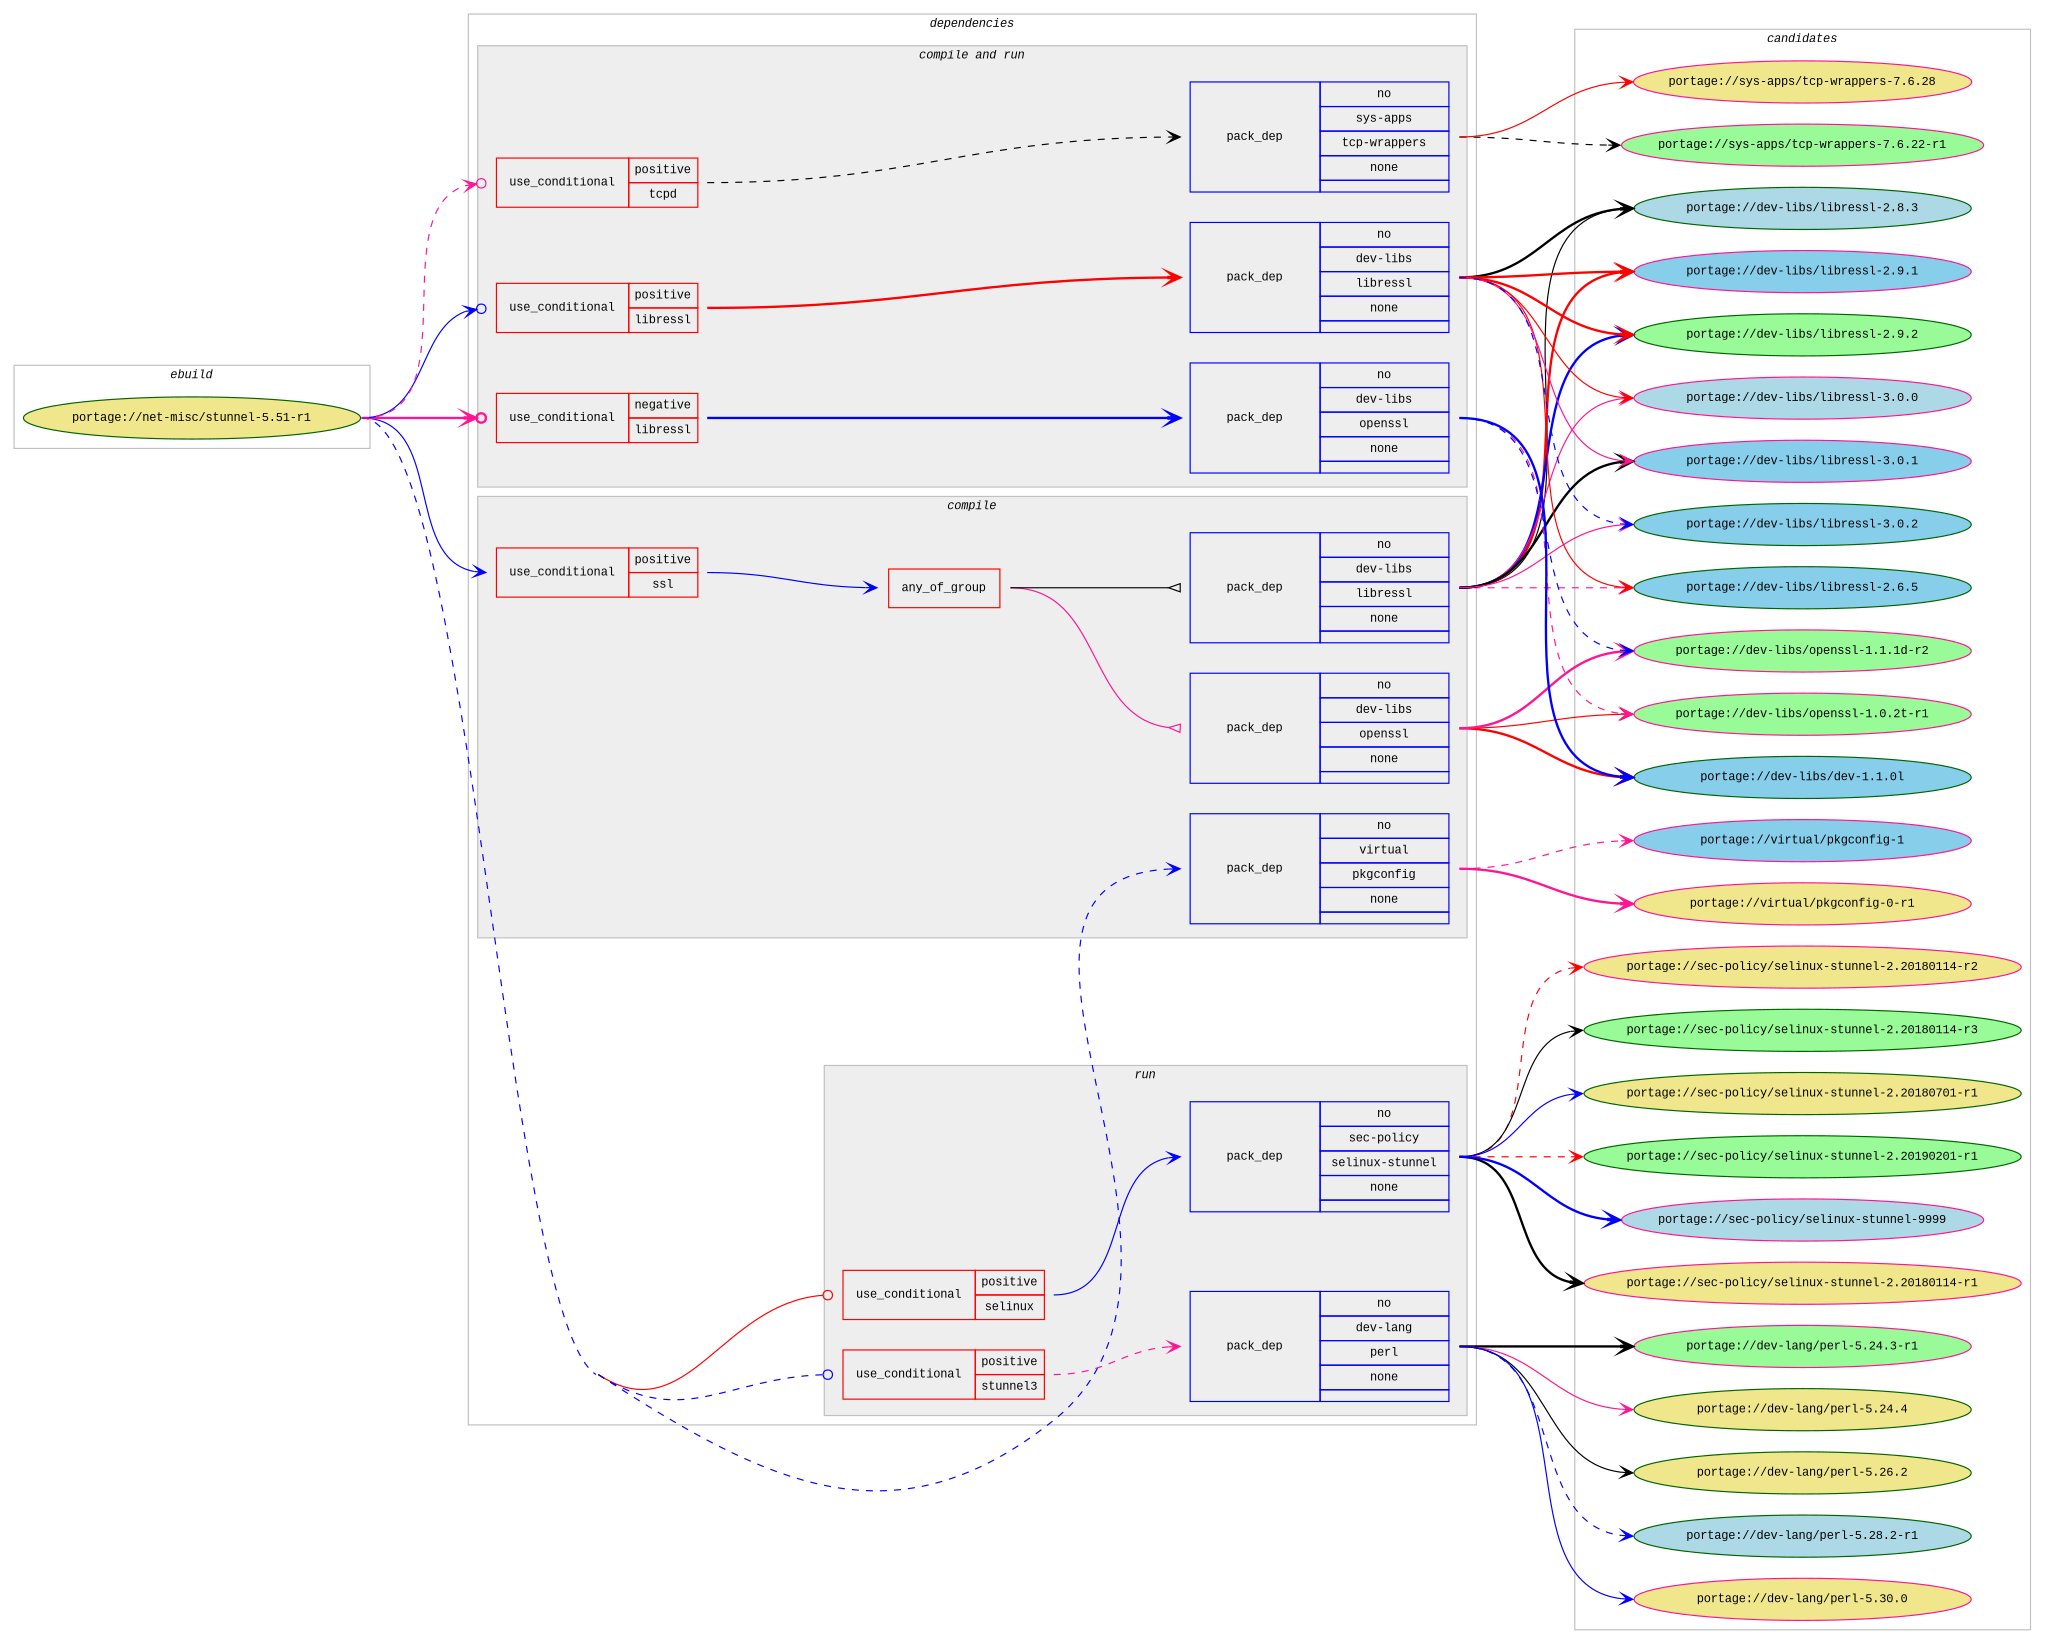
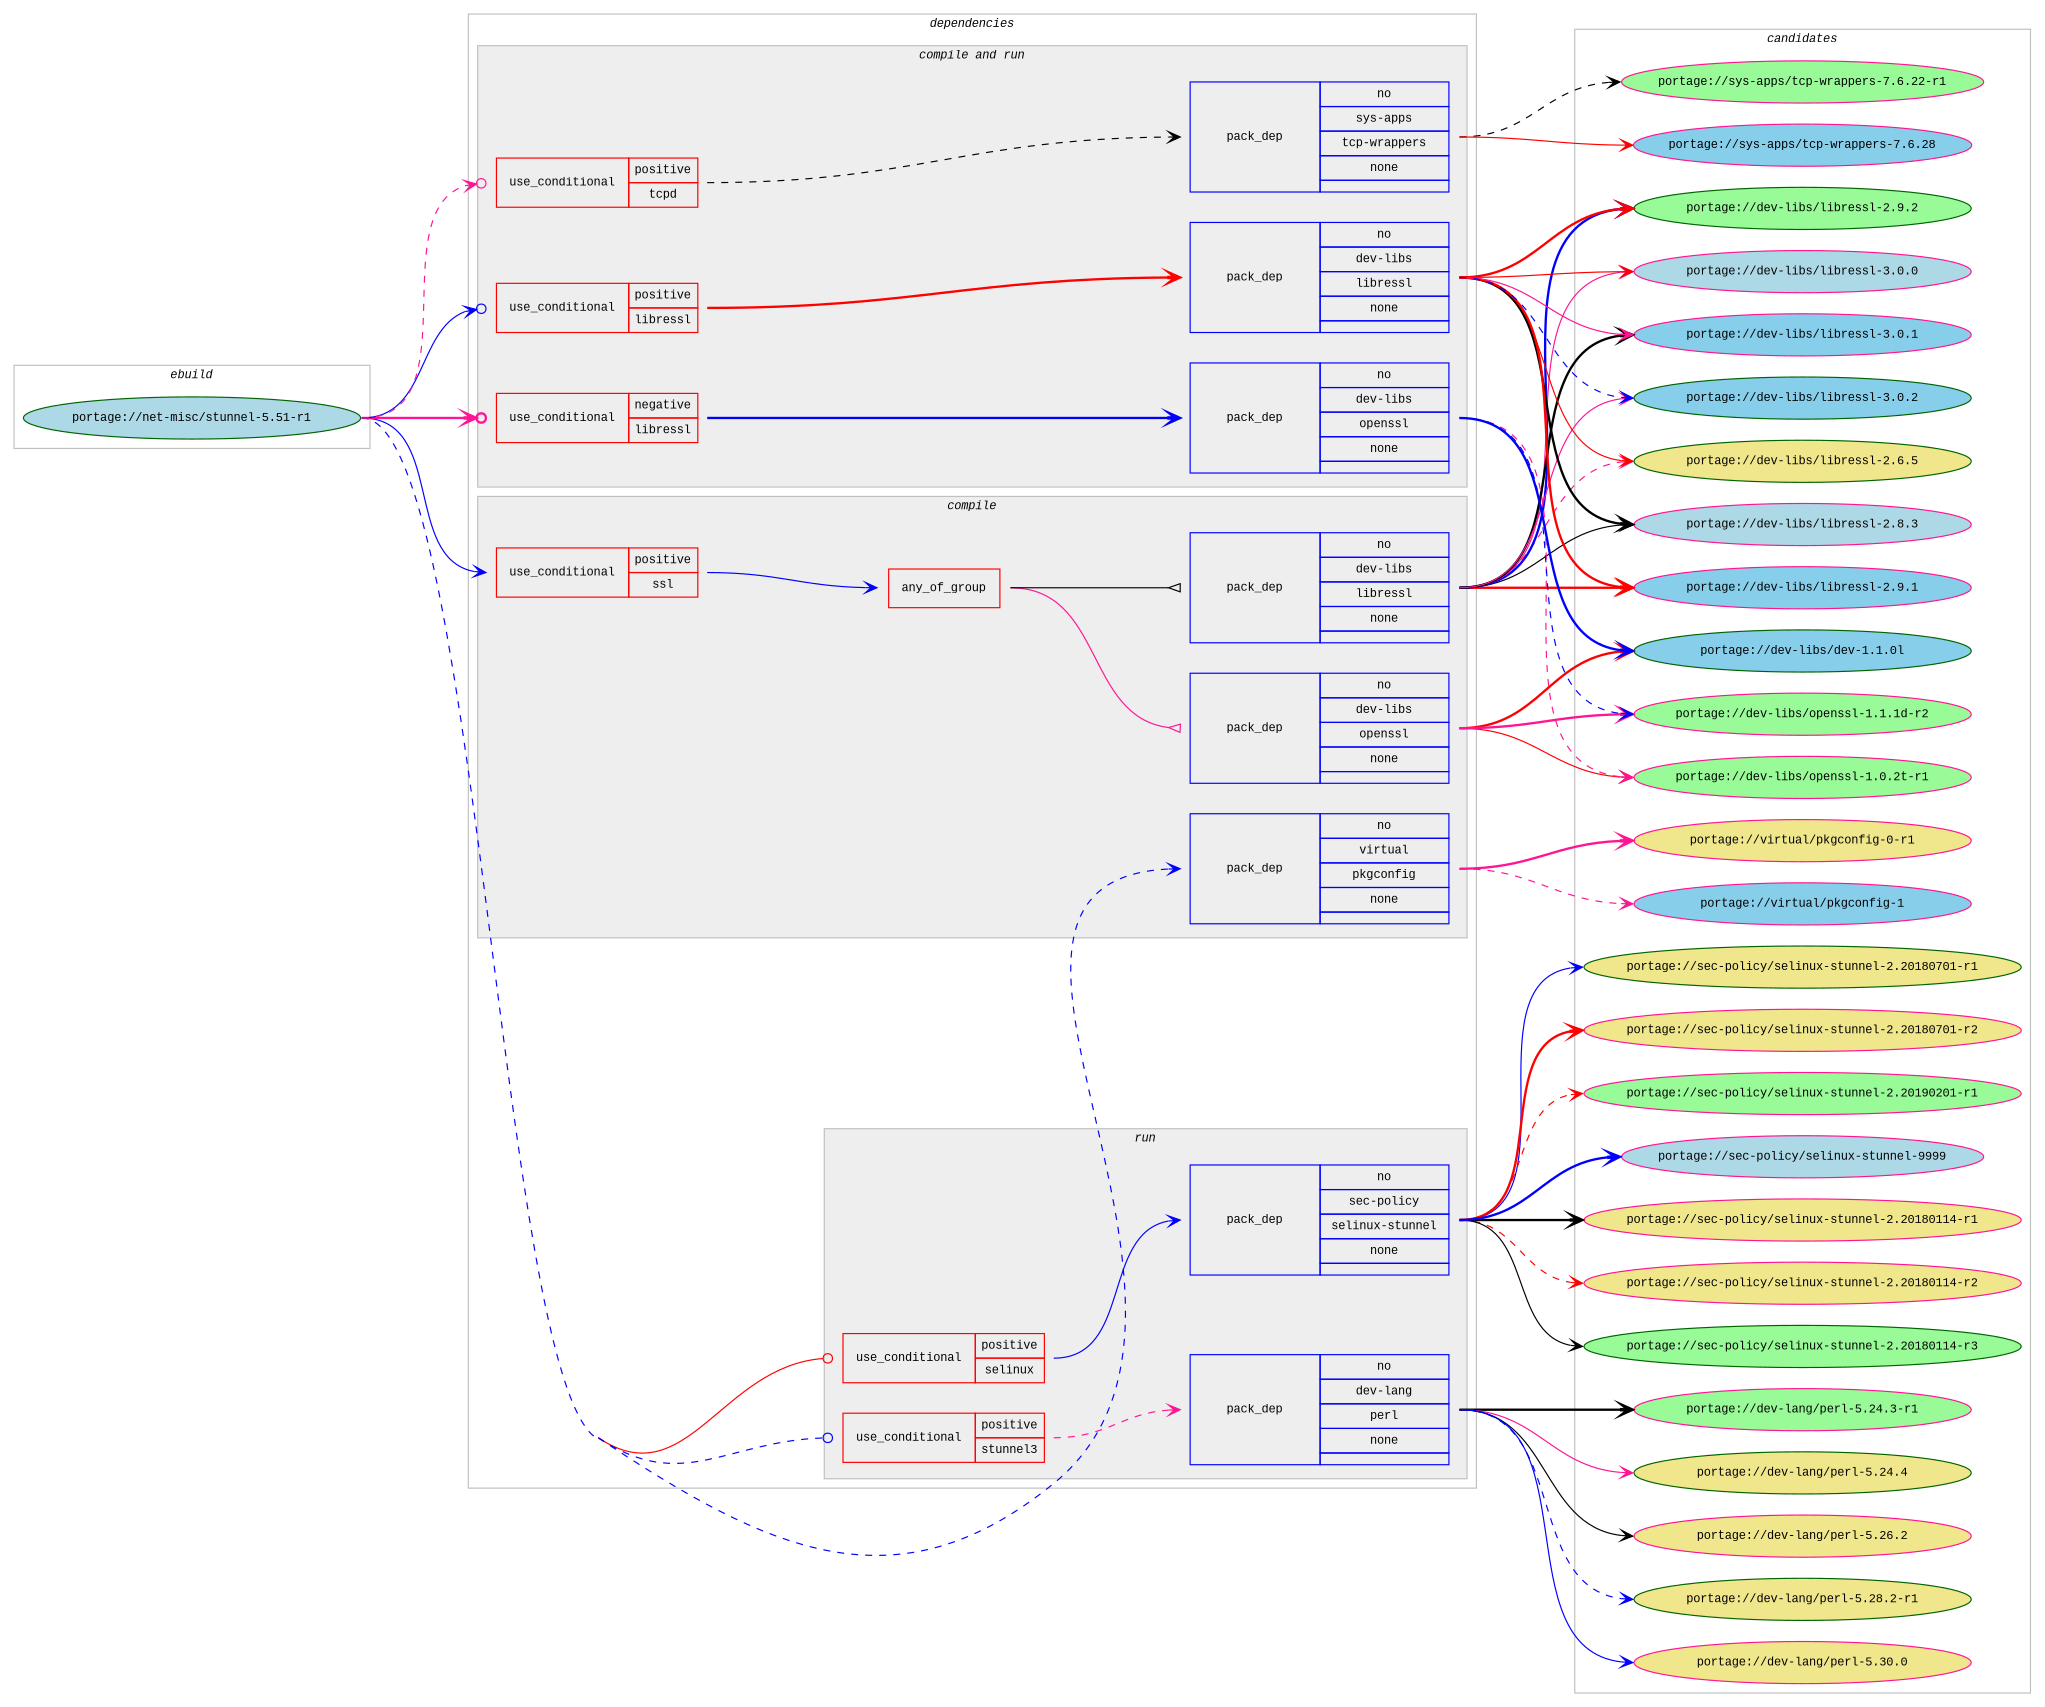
node "portage://sys-apps/tcp-wrappers-7.6.28": fillcolor khaki -> skyblue
node "portage://dev-libs/libressl-2.8.3": color darkgreen -> deeppink
node "portage://net-misc/stunnel-5.51-r1": fillcolor khaki -> lightblue
node "portage://dev-libs/libressl-2.6.5": fillcolor skyblue -> khaki
node "portage://sec-policy/selinux-stunnel-2.20180701-r2": added
node "portage://sec-policy/selinux-stunnel-2.20190201-r1": color darkgreen -> deeppink
node "portage://dev-lang/perl-5.26.2": color darkgreen -> deeppink
node "portage://dev-lang/perl-5.28.2-r1": fillcolor lightblue -> khaki
